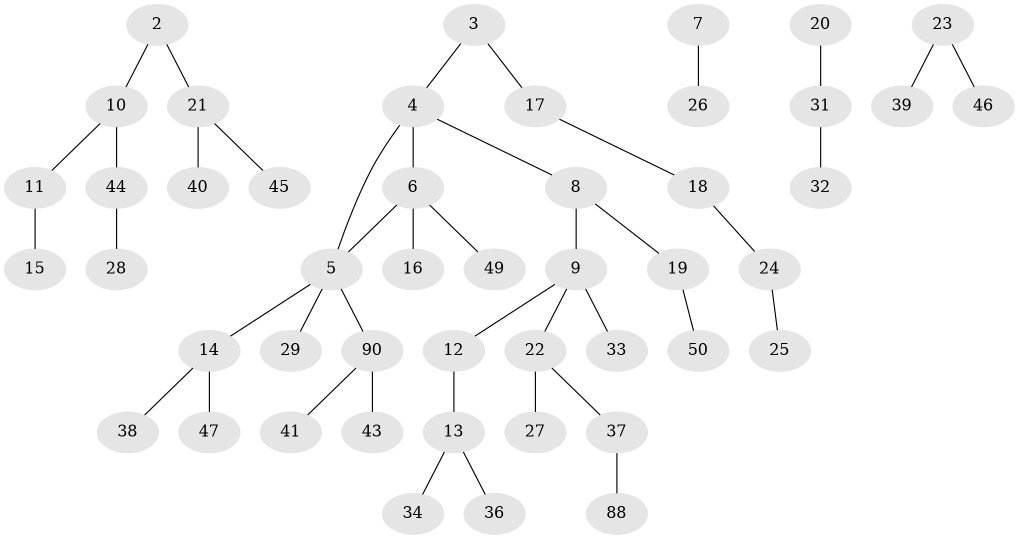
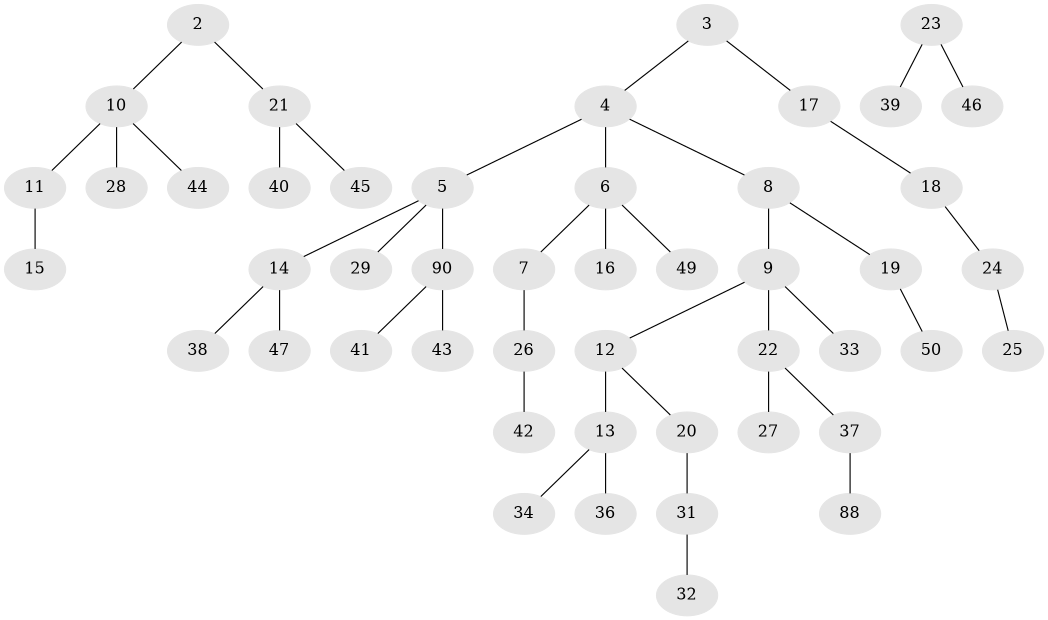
edge "44" -- "28": now "10" -- "28"
edge "6" -- "5": now "6" -- "7"
edge "12" -- "20": added
node "42": added
